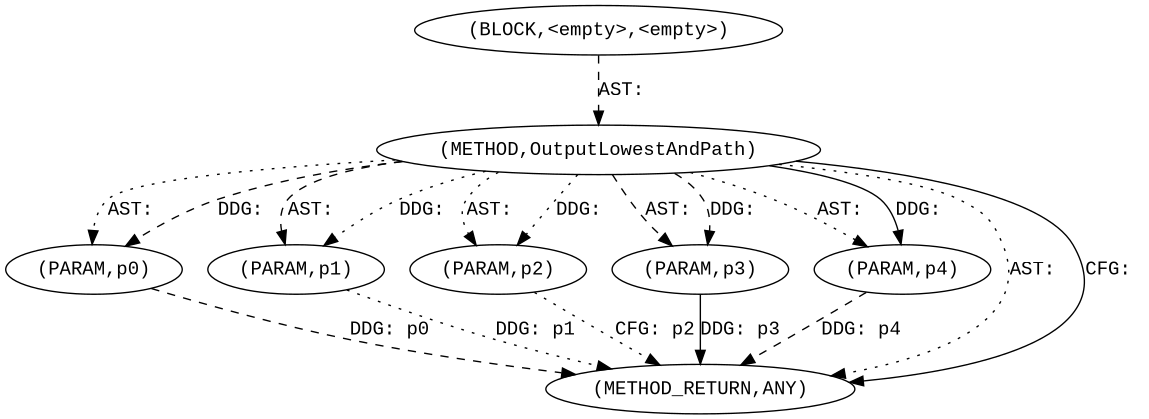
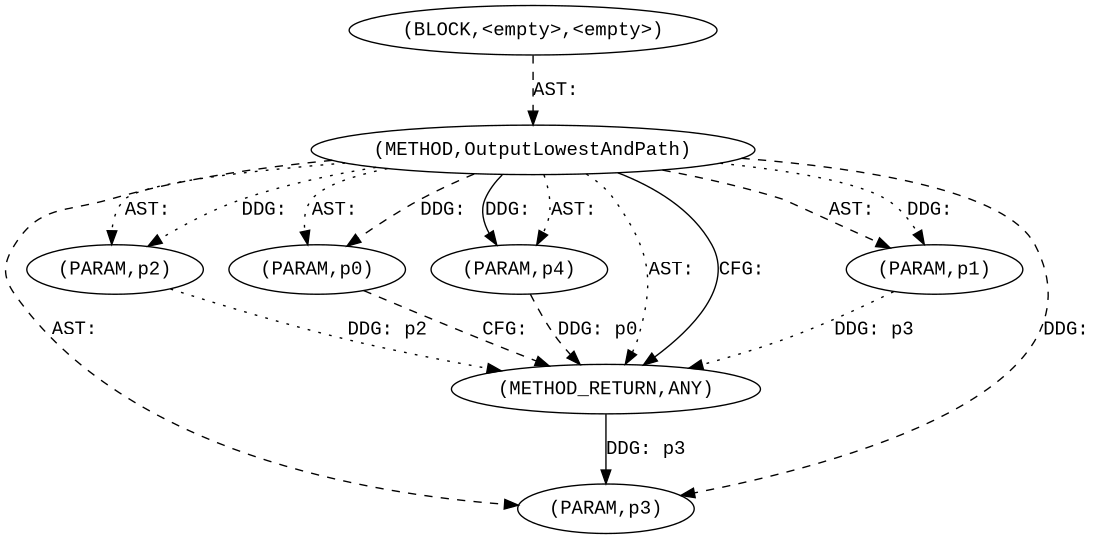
edge "(PARAM,p3)" -> "(METHOD_RETURN,ANY)": reversed
edge "(PARAM,p0)" -> "(METHOD_RETURN,ANY)": label "DDG: p0" -> "CFG: "
edge "(PARAM,p1)" -> "(METHOD_RETURN,ANY)": label "DDG: p1" -> "DDG: p3"
edge "(PARAM,p2)" -> "(METHOD_RETURN,ANY)": label "CFG: p2" -> "DDG: p2"
edge "(PARAM,p4)" -> "(METHOD_RETURN,ANY)": label "DDG: p4" -> "DDG: p0"
